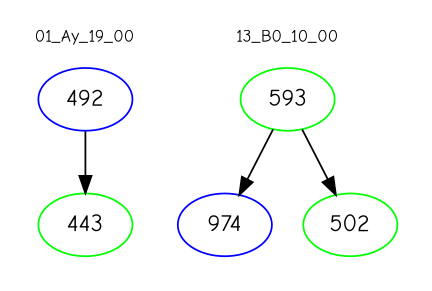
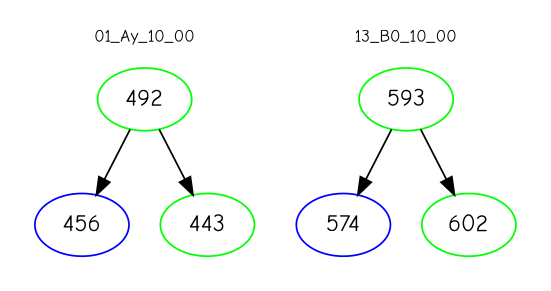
cluster "01_Ay_19_00": label "01_Ay_19_00" -> "01_Ay_10_00"
node "492": color blue -> green
node "456": added
node "974": label "974" -> "574"
node "502": label "502" -> "602"
